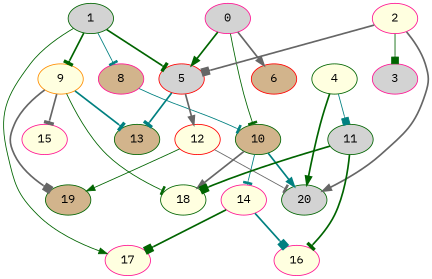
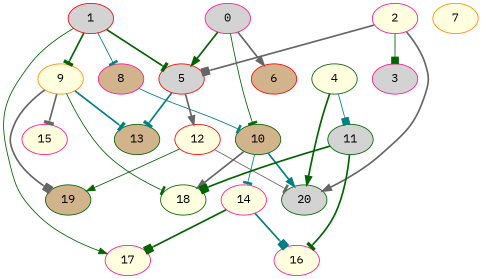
node "1": color darkgreen -> red
node "7": added
